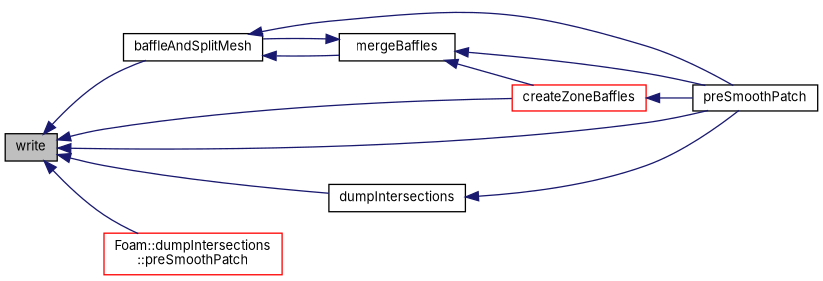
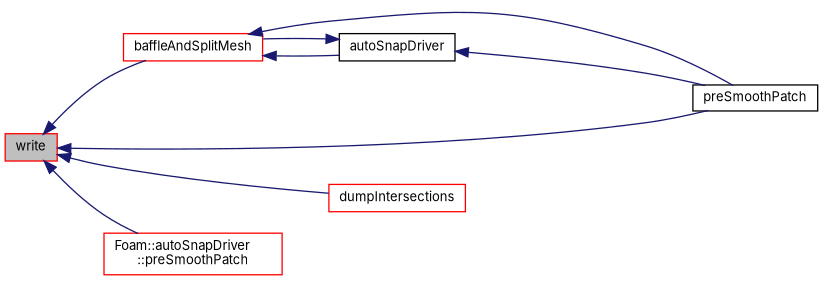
node "baffleAndSplitMesh": color black -> red
node "mergeBaffles": label "mergeBaffles" -> "autoSnapDriver"
node "createZoneBaffles": removed
node "write": color black -> red
edge "preSmoothPatch" -> "dumpIntersections": removed
node "dumpIntersections": color black -> red
node "Foam::dumpIntersections ::preSmoothPatch": label "Foam::dumpIntersections ::preSmoothPatch" -> "Foam::autoSnapDriver ::preSmoothPatch"
